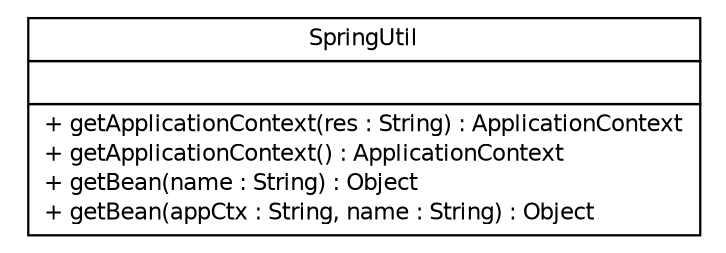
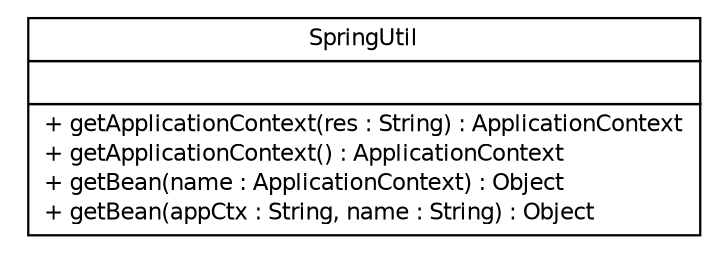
node "SpringUtil": text "+ getBean(name : String) : Object" -> "+ getBean(name : ApplicationContext) : Object"
